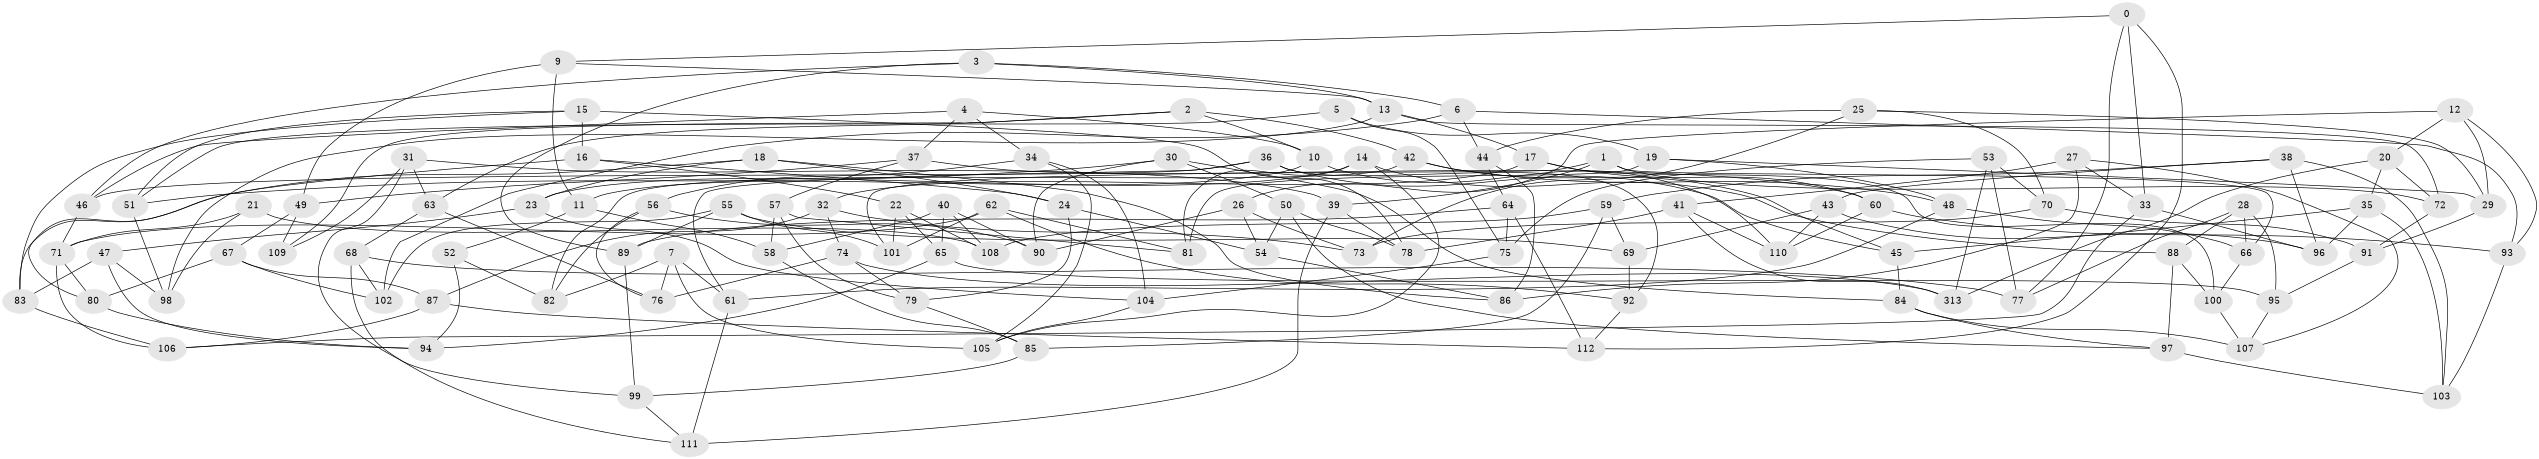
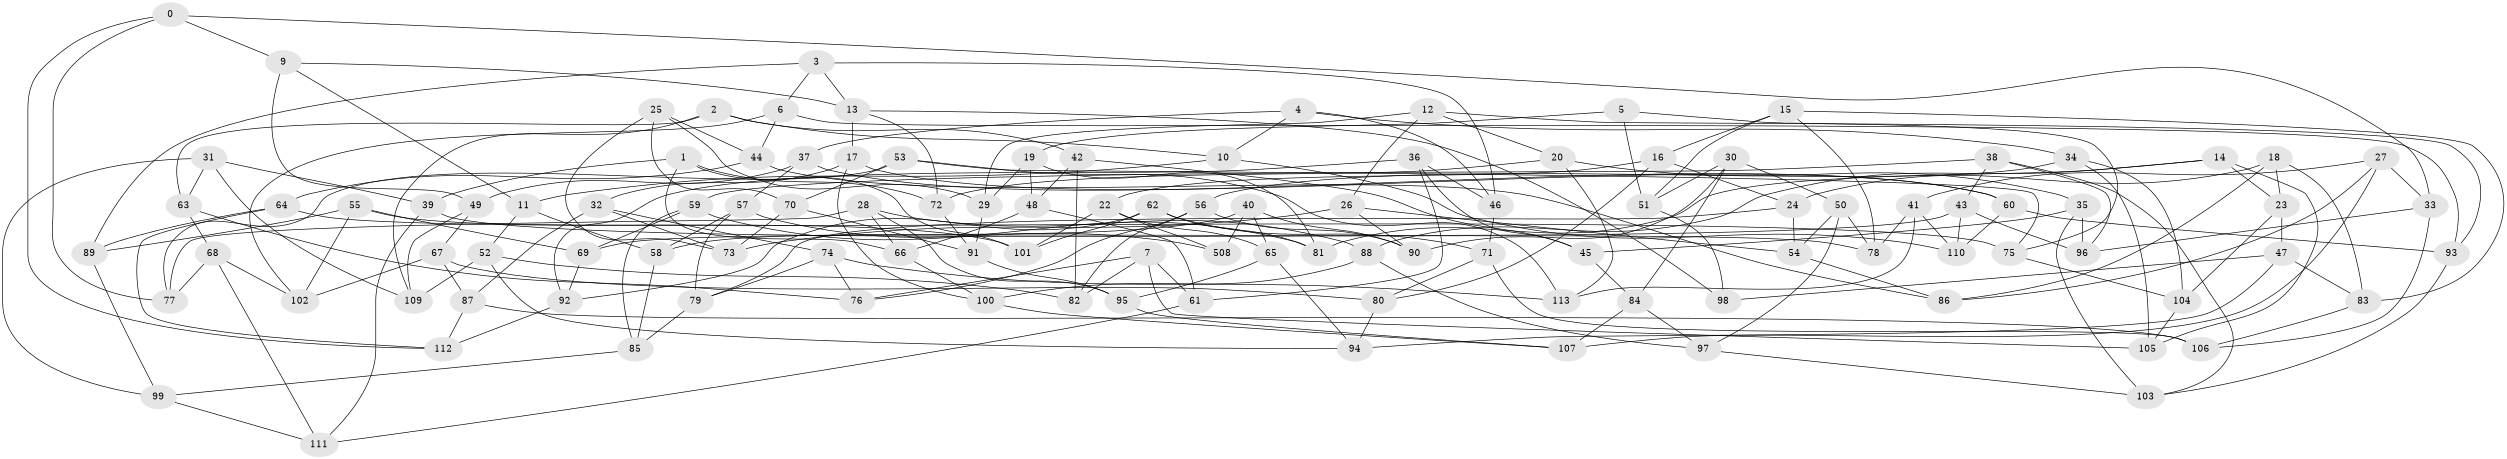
node "21": removed
node "108": label "108" -> "508"
edge "52" -- "109": added
node "313": label "313" -> "113"
